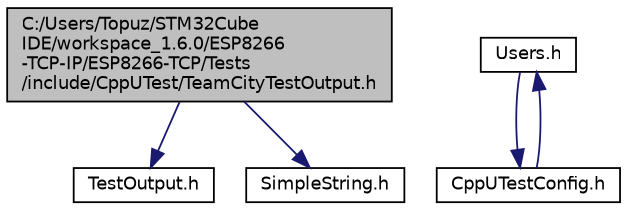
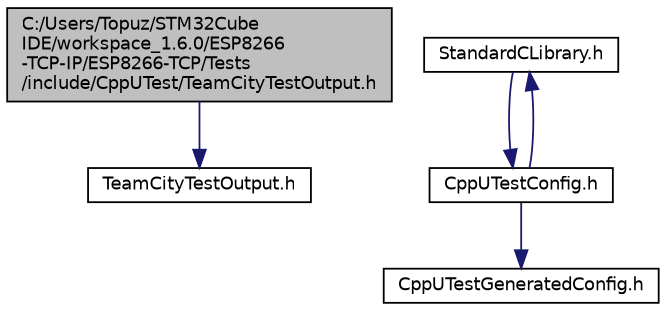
node "Users.h": label "Users.h" -> "StandardCLibrary.h"
node "TestOutput.h": label "TestOutput.h" -> "TeamCityTestOutput.h"
node "SimpleString.h": removed
node "CppUTestGeneratedConfig.h": added
